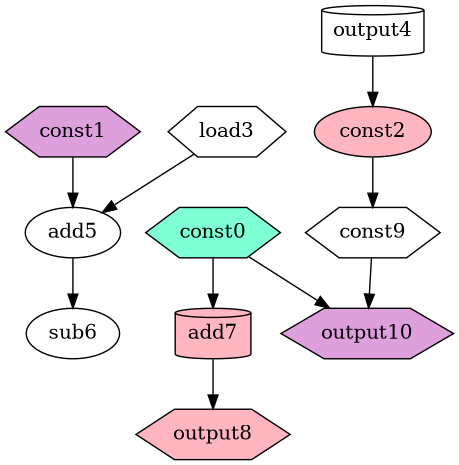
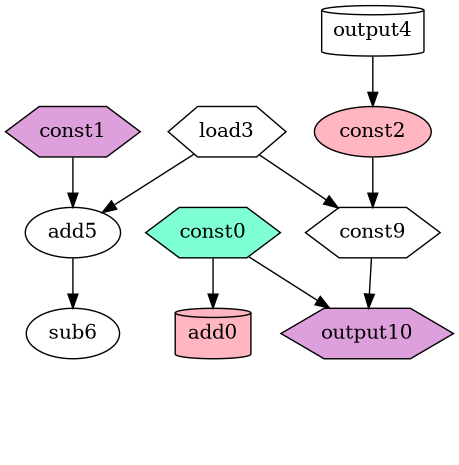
edge "load3" -> "const9": added
node "add7": label "add7" -> "add0"
node "output8": removed
